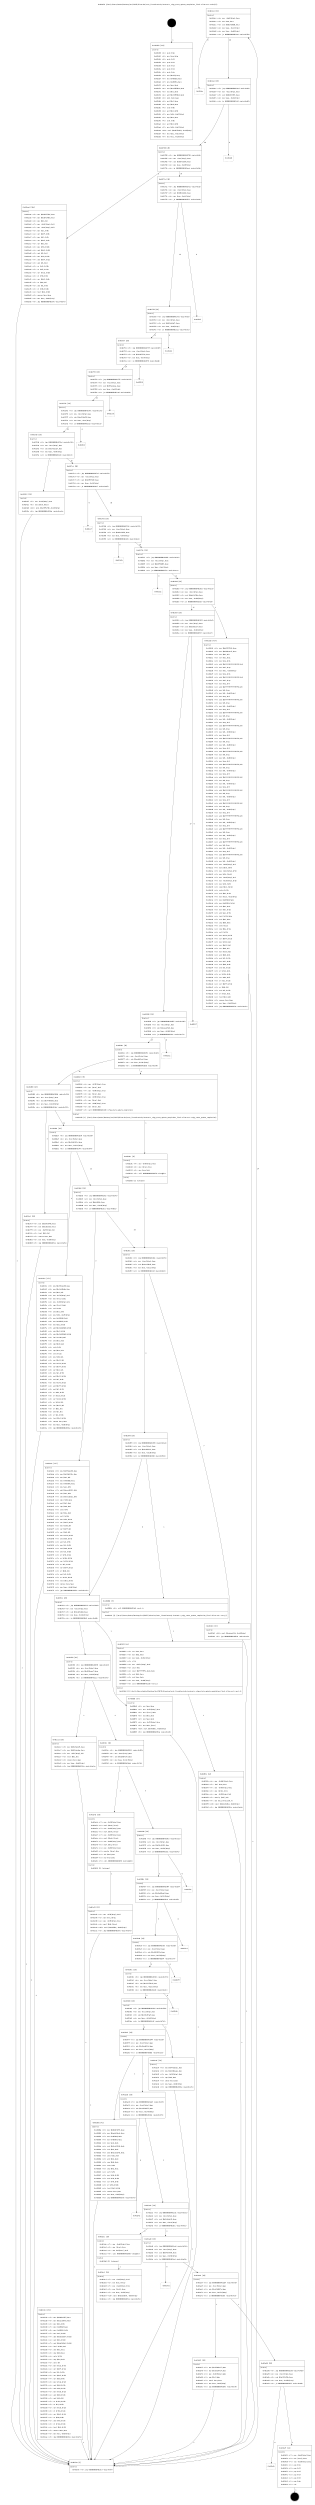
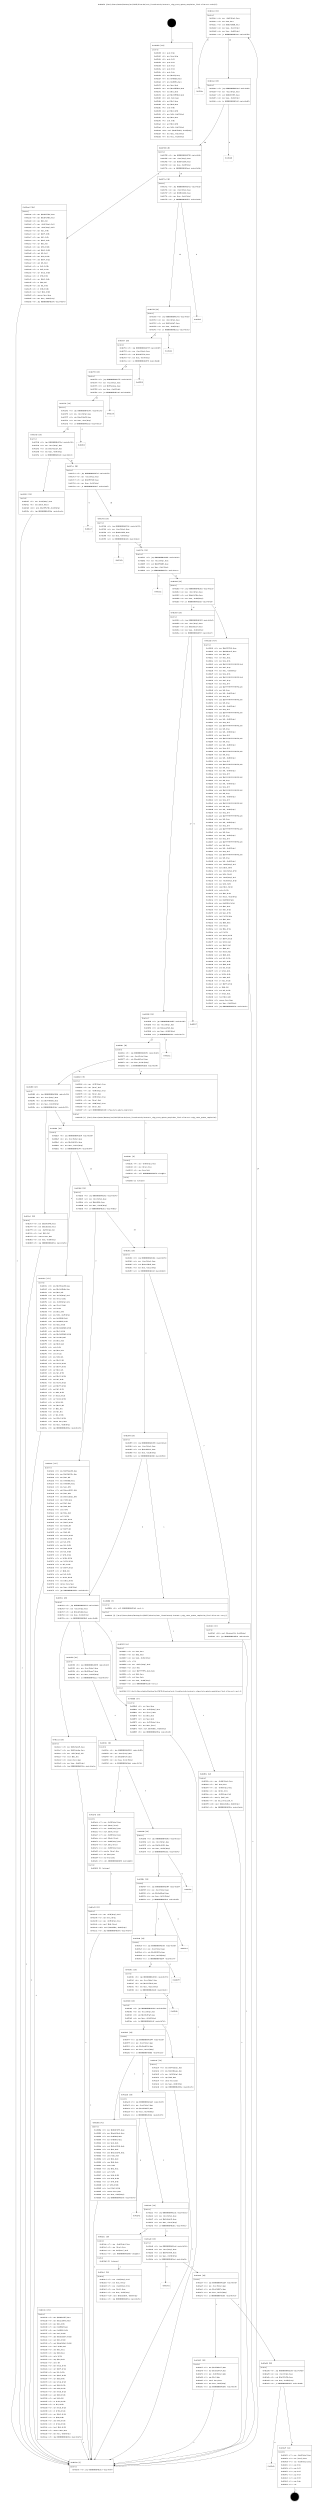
edge "0x401930 [28]" -> "0x401cc2 [30]": now "0x401914 [28]" -> "0x401cc2 [30]"
